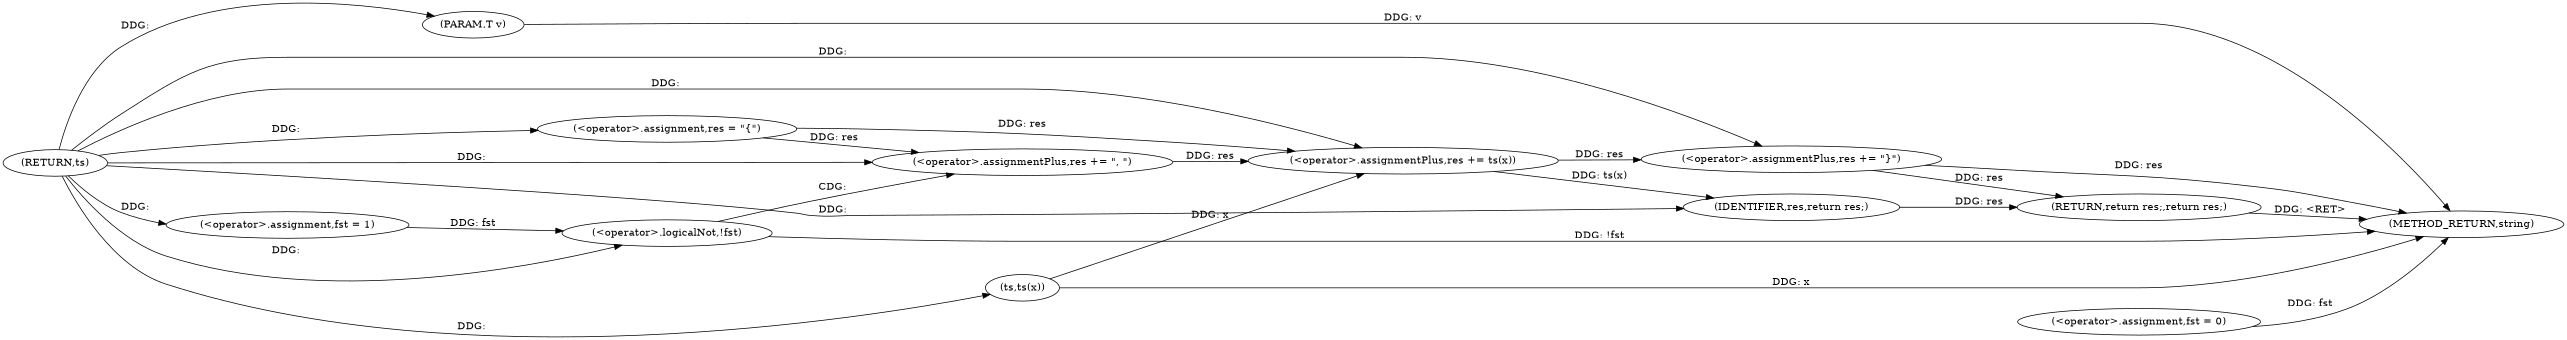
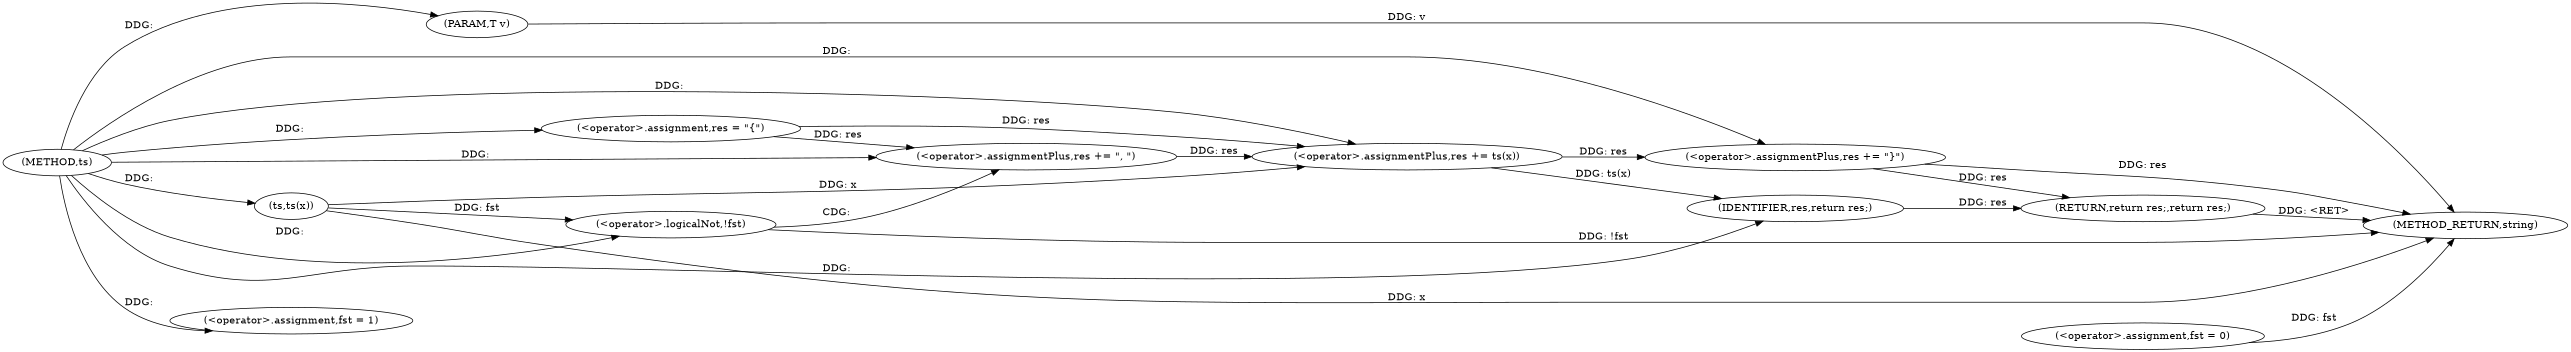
node "(RETURN,ts)": label "(RETURN,ts)" -> "(METHOD,ts)"
edge "(<operator>.assignment,fst = 1)" -> "(<operator>.logicalNot,!fst)": now "(ts,ts(x))" -> "(<operator>.logicalNot,!fst)"
